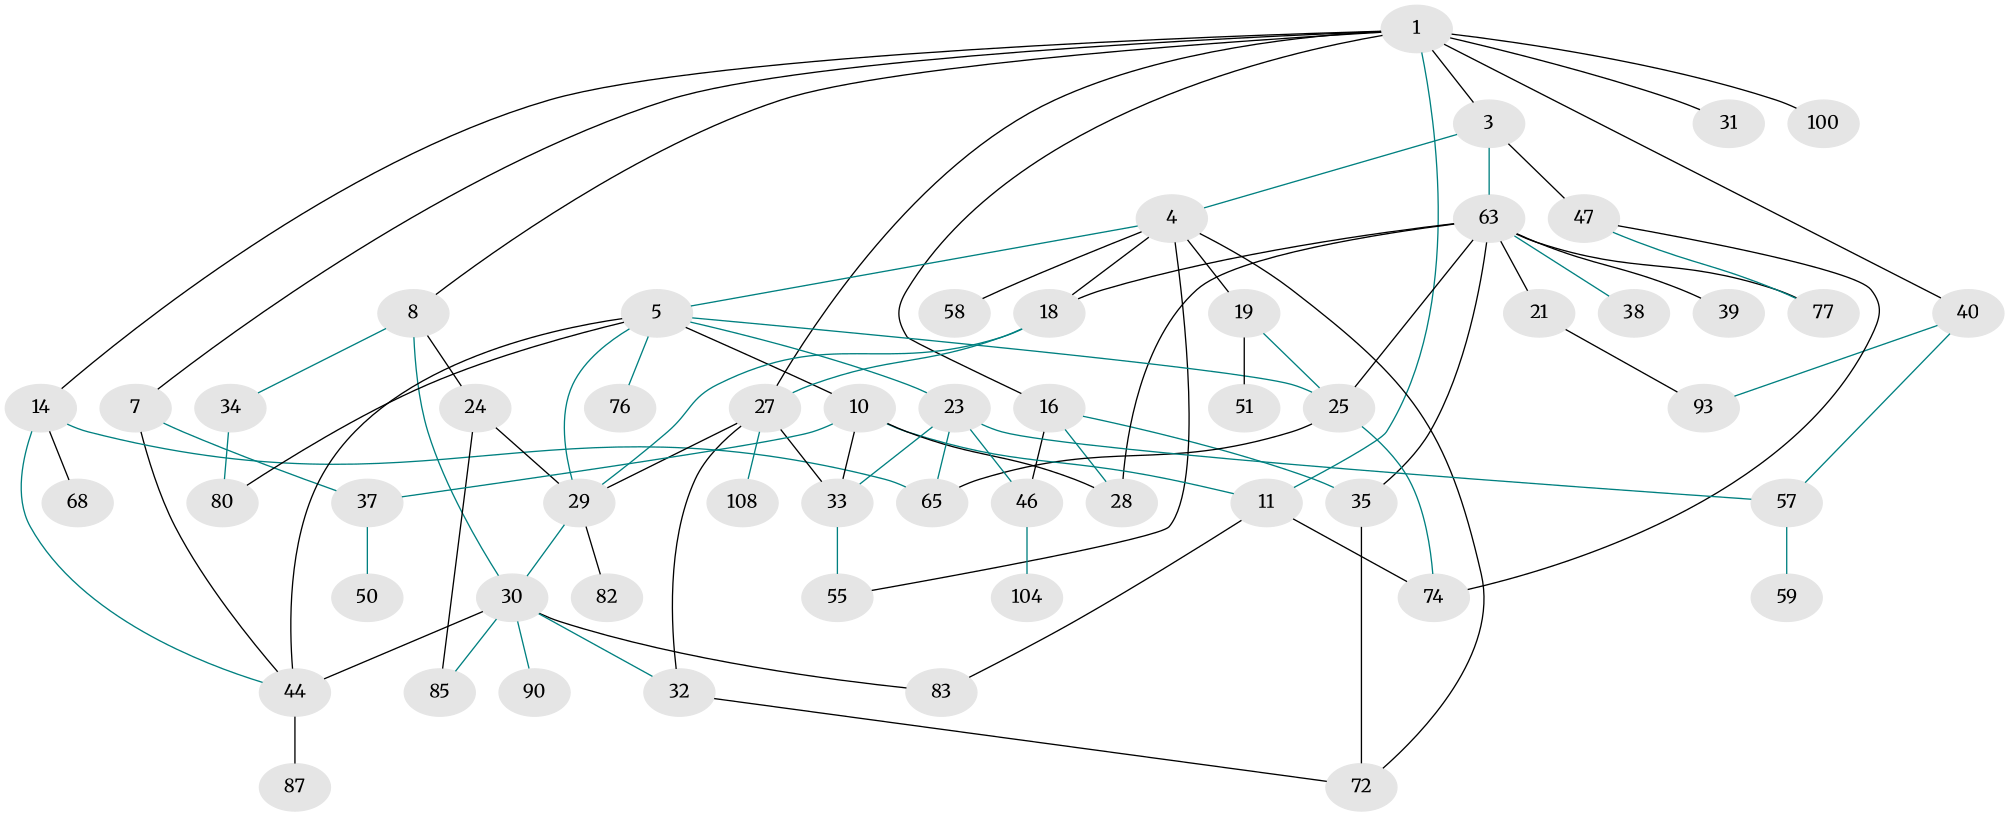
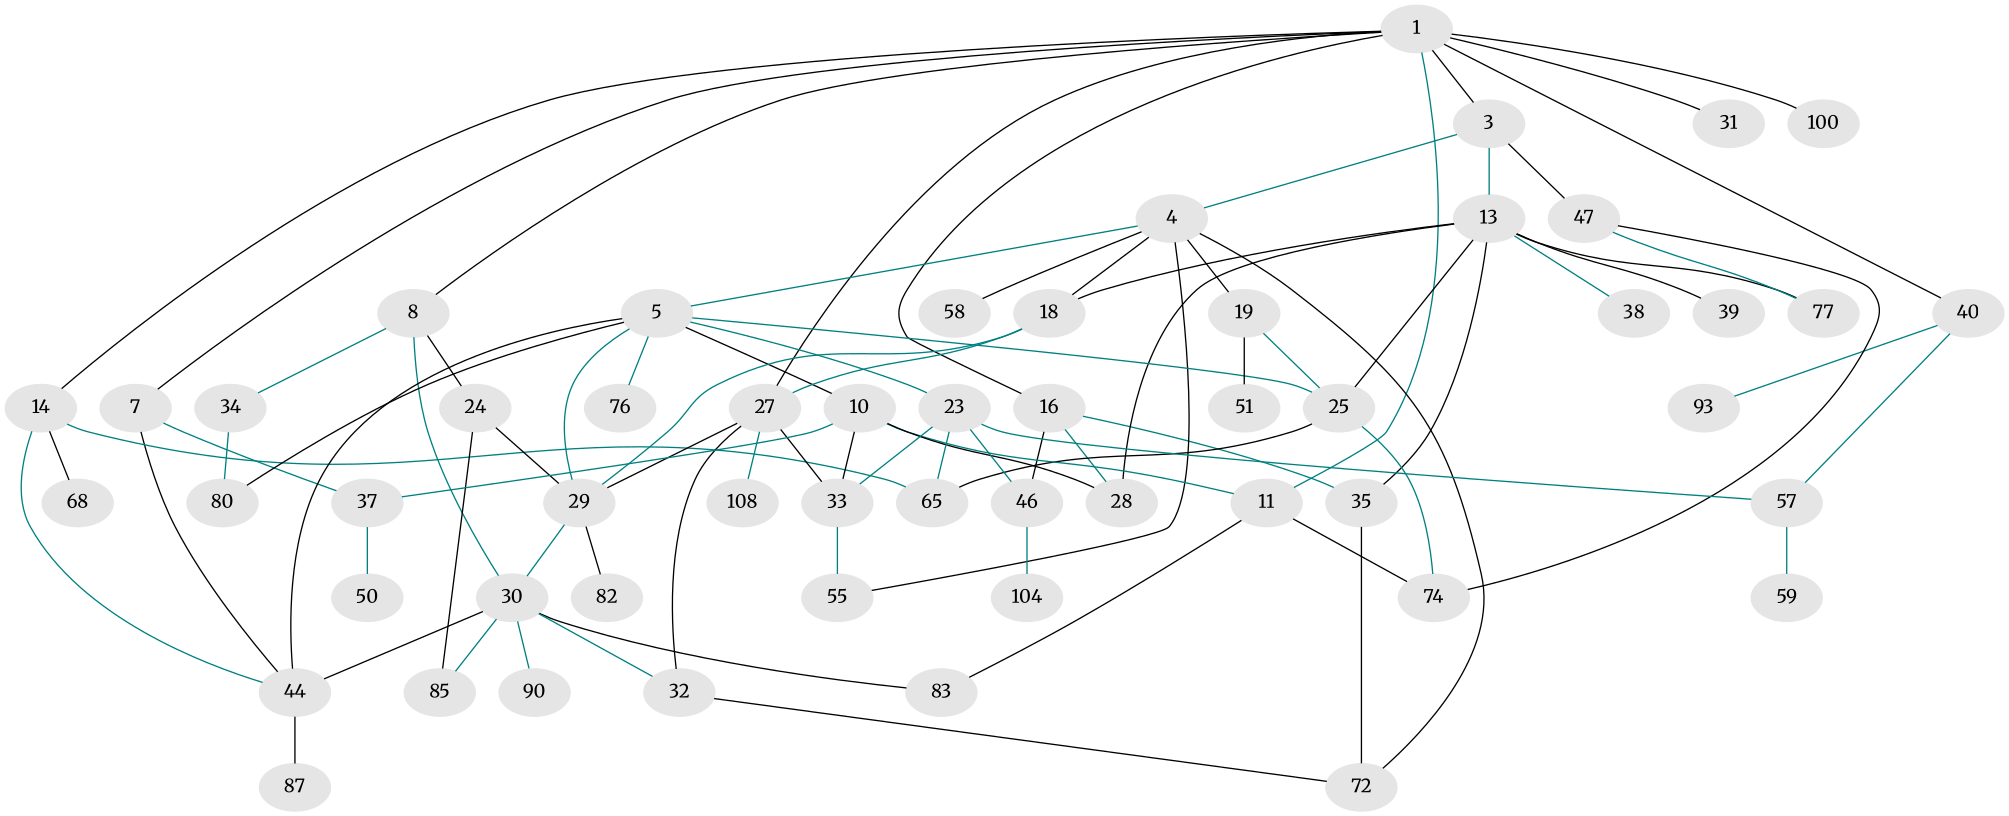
node "63": label "63" -> "13"
node "21": removed
